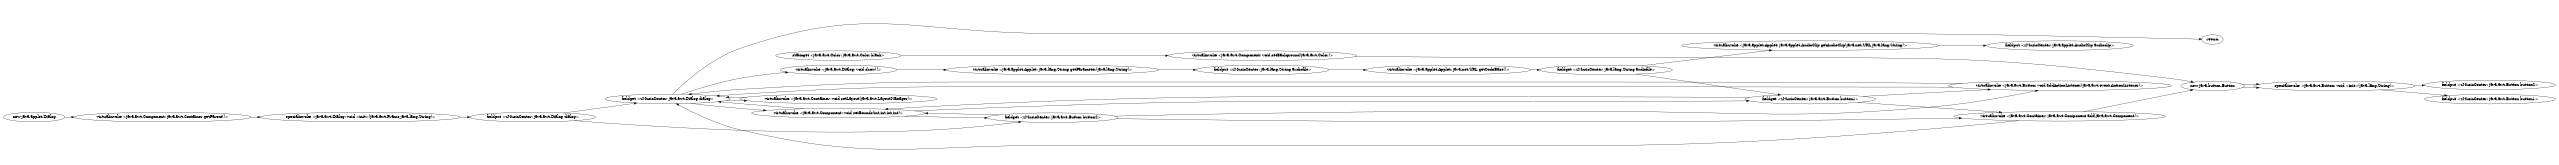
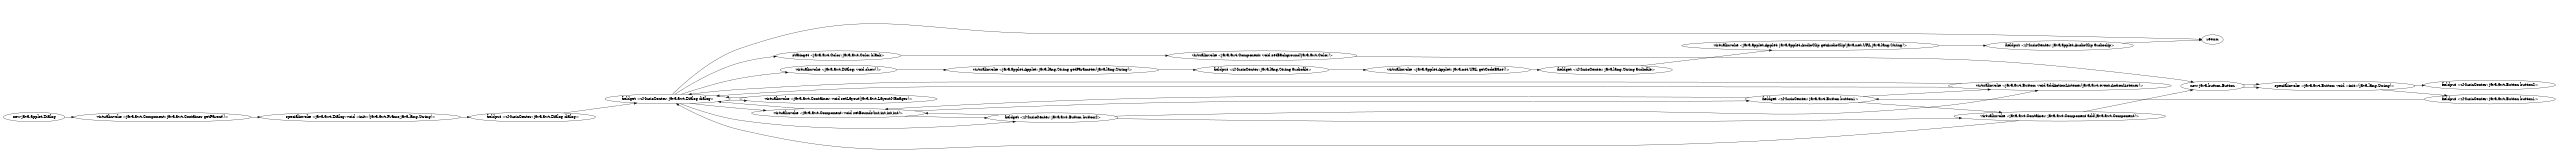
edge "fieldput <zMusicCenter: java.applet.AudioClip audioclip>" -> "return": added
edge "fieldget <zMusicCenter: java.awt.Dialog dialog>" -> "staticget <java.awt.Color: java.awt.Color black>": added
edge "fieldget <zMusicCenter: java.lang.String audiofile>" -> "fieldget <zMusicCenter: java.awt.Button button1>": now "fieldput <zMusicCenter: java.awt.Button button1>" -> "fieldget <zMusicCenter: java.awt.Button button1>"
edge "fieldput <zMusicCenter: java.awt.Dialog dialog>" -> "fieldget <zMusicCenter: java.awt.Button button2>": now "fieldget <zMusicCenter: java.awt.Dialog dialog>" -> "fieldget <zMusicCenter: java.awt.Button button2>"
